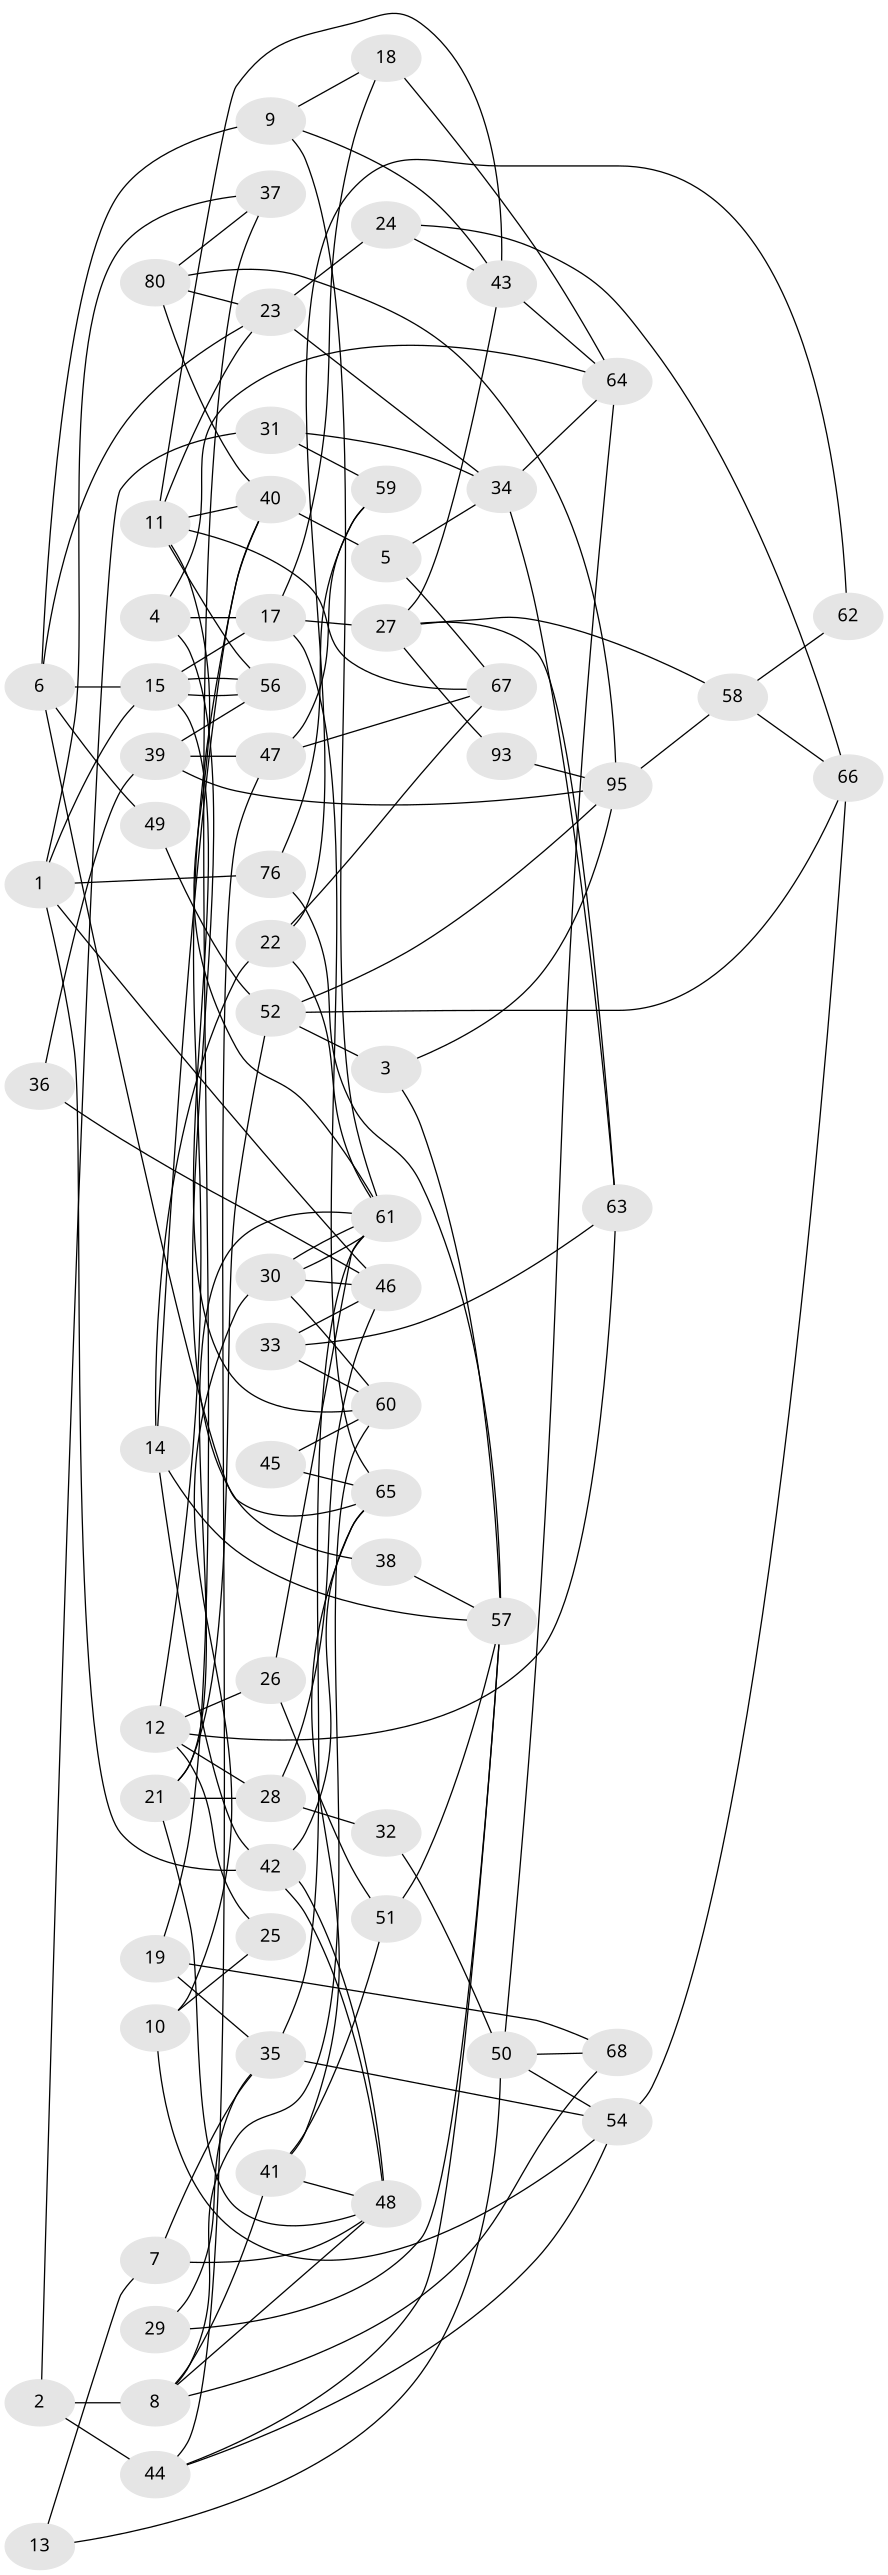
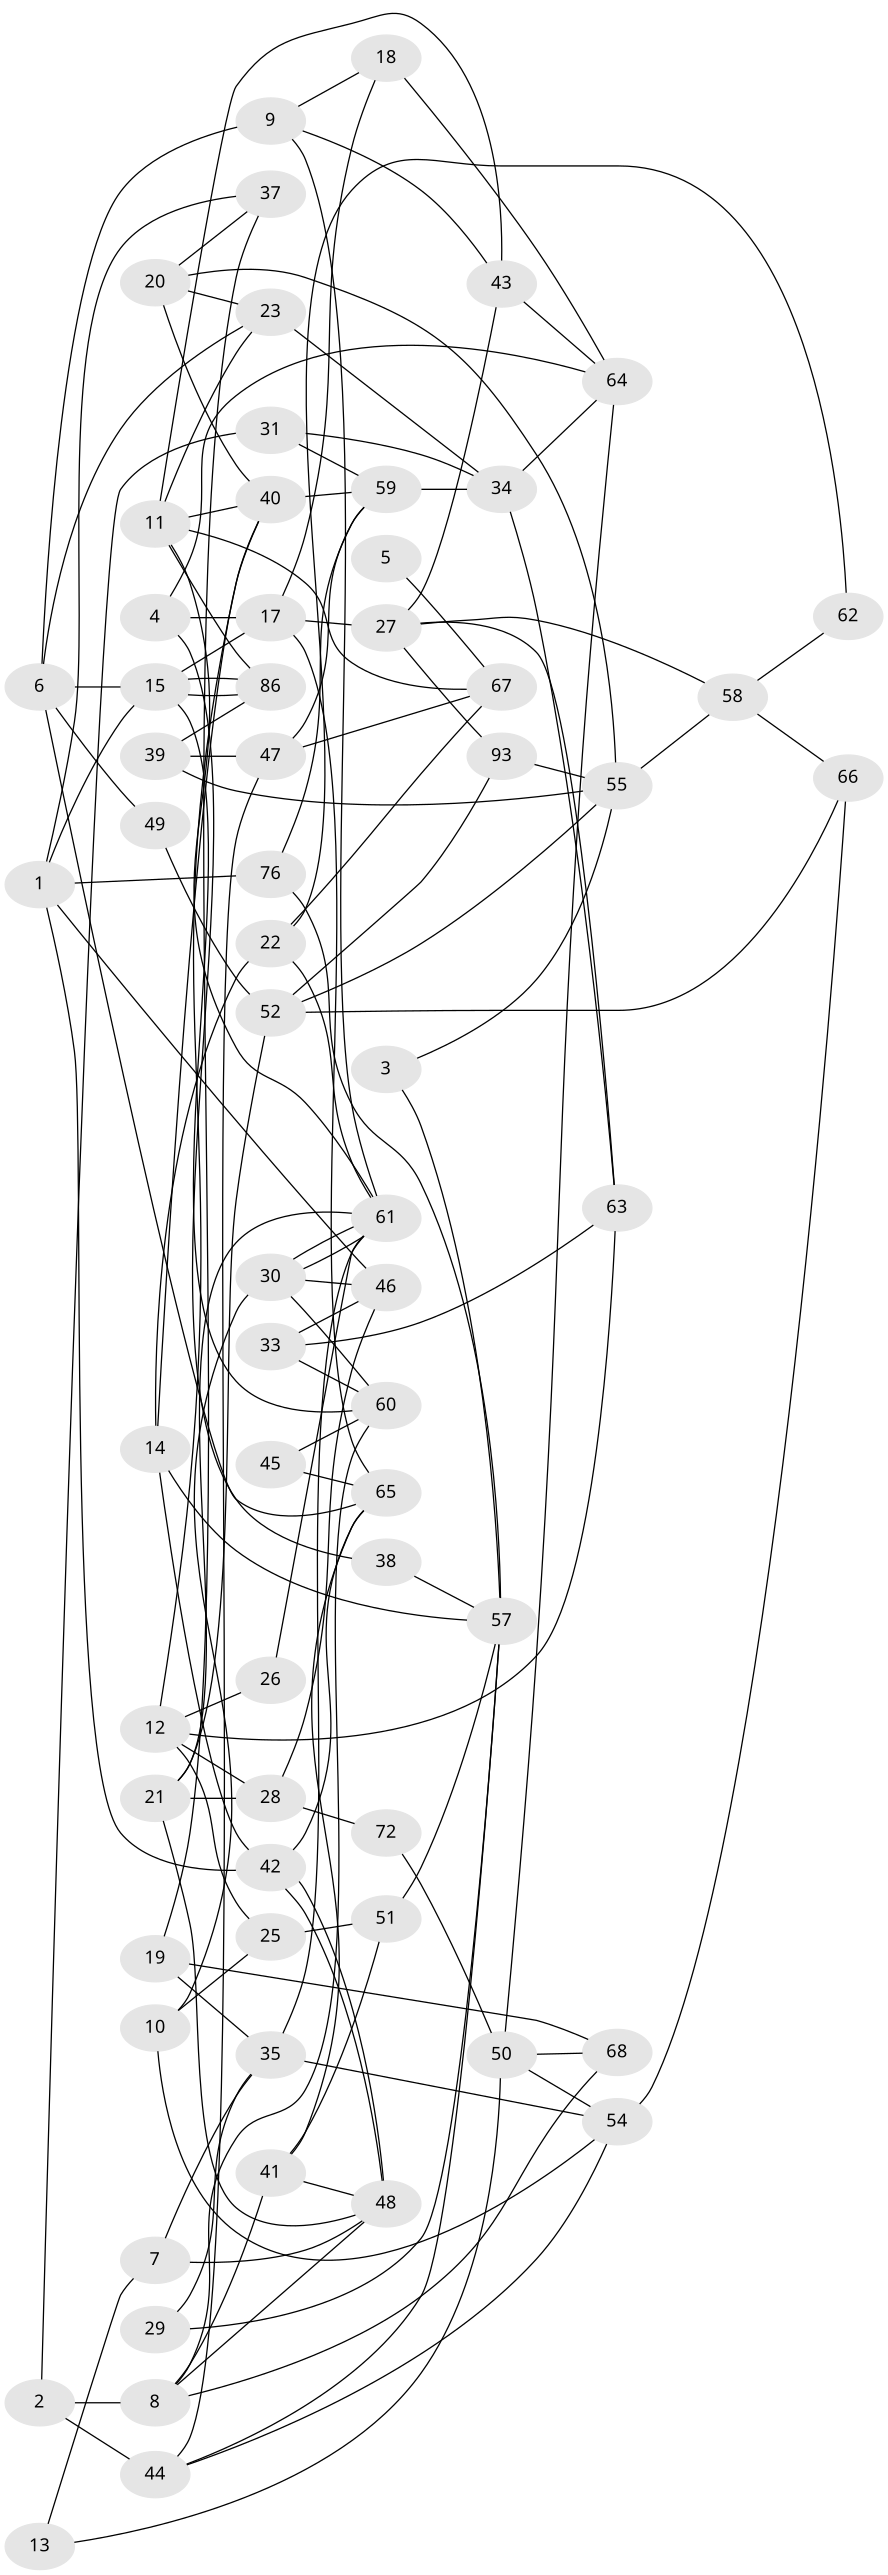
node "24": removed
node "80": label "80" -> "20"
edge "40" -- "5": now "40" -- "59"
edge "34" -- "5": now "34" -- "59"
node "56": label "56" -> "86"
node "95": label "95" -> "55"
edge "52" -- "3": now "52" -- "93"
node "36": removed
edge "26" -- "51": now "25" -- "51"
node "32": label "32" -> "72"
